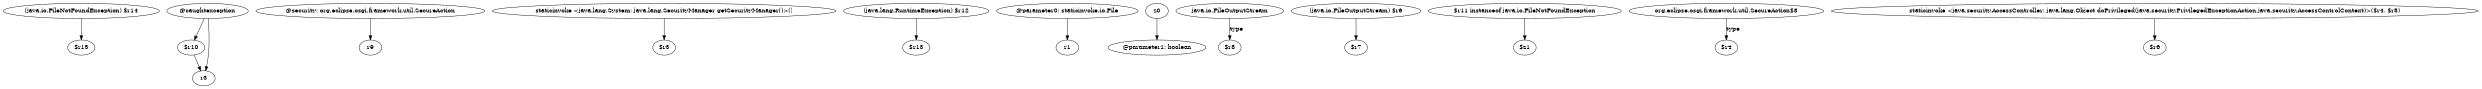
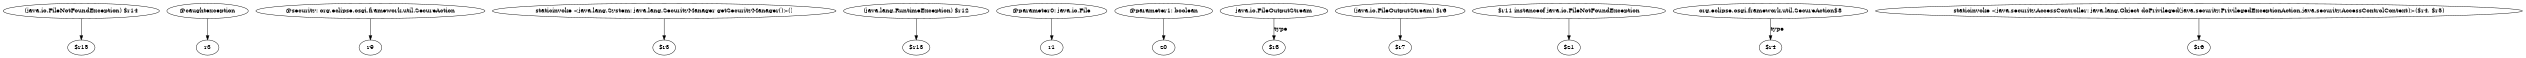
node "@parameter0: staticinvoke.io.File": label "@parameter0: staticinvoke.io.File" -> "@parameter0: java.io.File"
edge "z0" -> "@parameter1: boolean": reversed
node "$r10": removed
